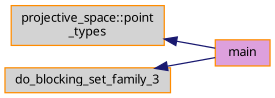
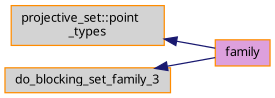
node "projective_space::point _types": label "projective_space::point _types" -> "projective_set::point _types"
node "main": label "main" -> "family"
